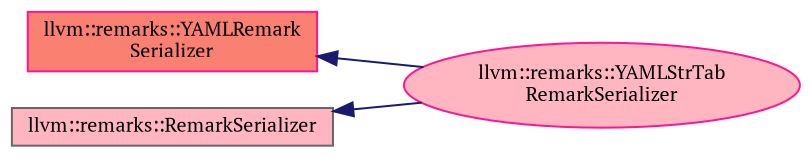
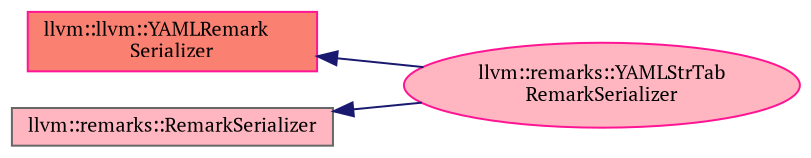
node "llvm::remarks::YAMLRemark Serializer": label "llvm::remarks::YAMLRemark Serializer" -> "llvm::llvm::YAMLRemark Serializer"
